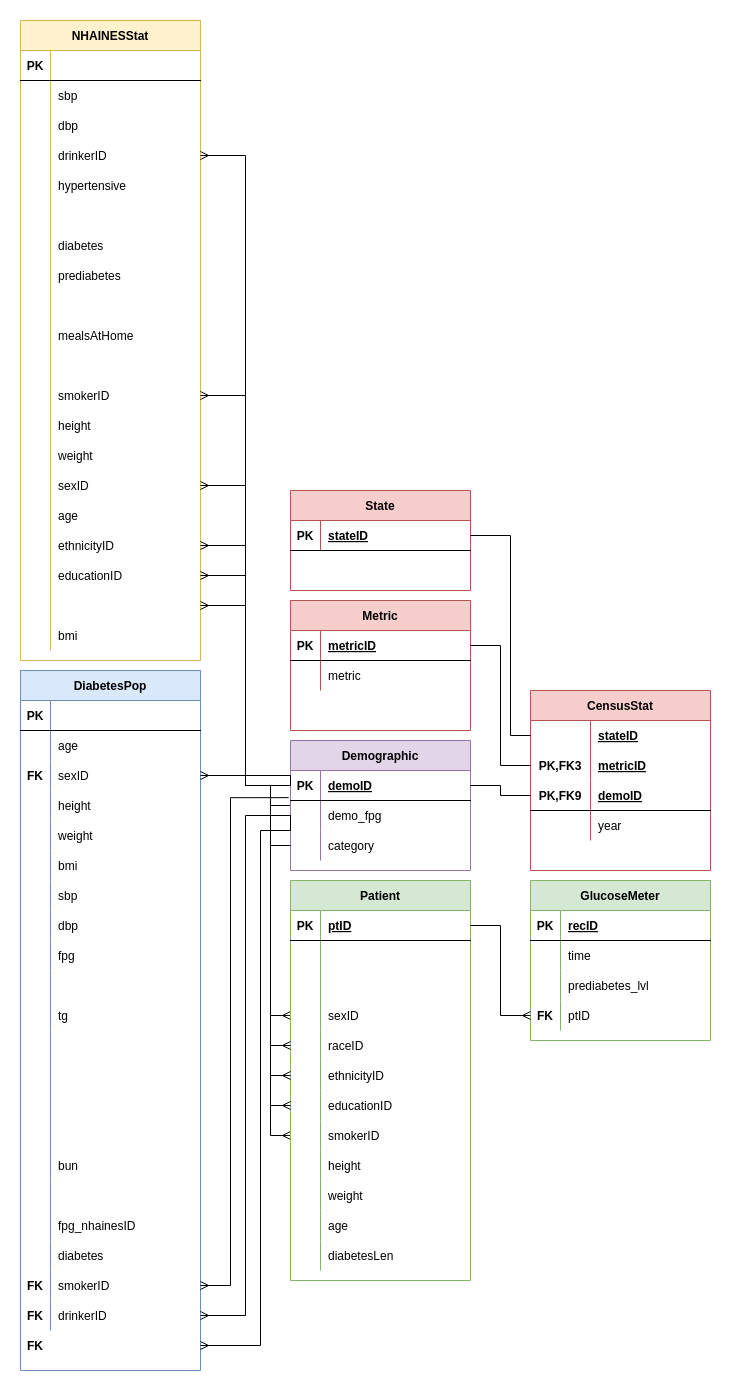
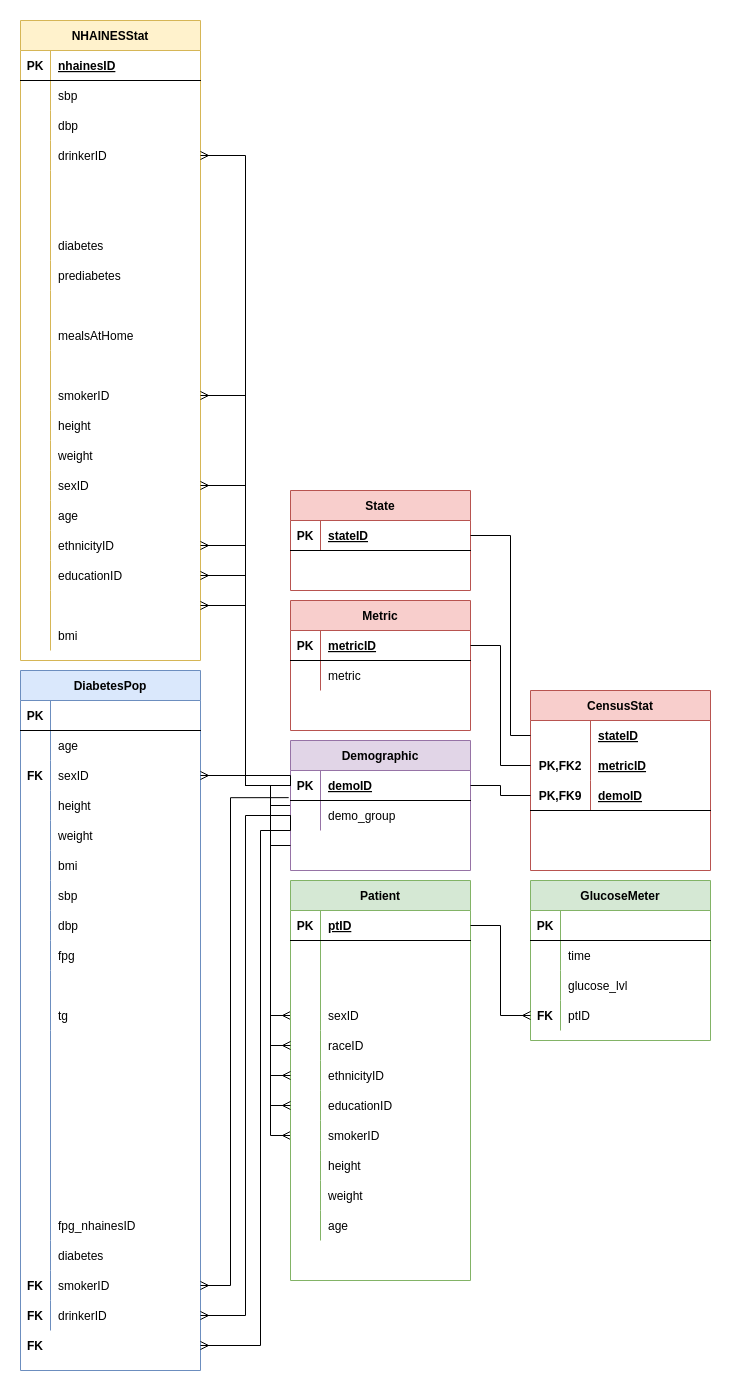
node "nhainesID": added
node "hypertensive": removed
node "PK,FK3": label "PK,FK3" -> "PK,FK2"
node "demo_fpg": label "demo_fpg" -> "demo_group"
node "year": removed
node "category": removed
node "recID": removed
node "prediabetes_lvl": label "prediabetes_lvl" -> "glucose_lvl"
node "bun": removed
node "diabetesLen": removed
